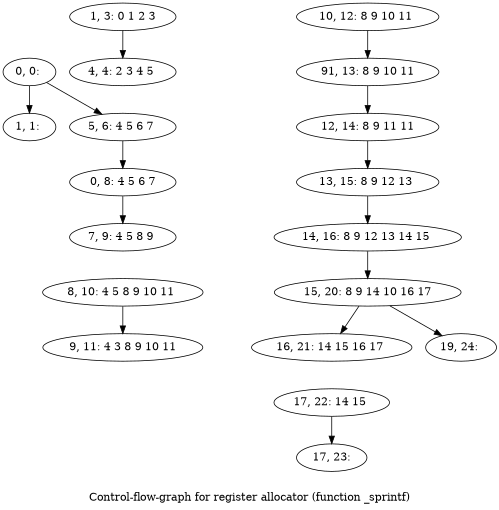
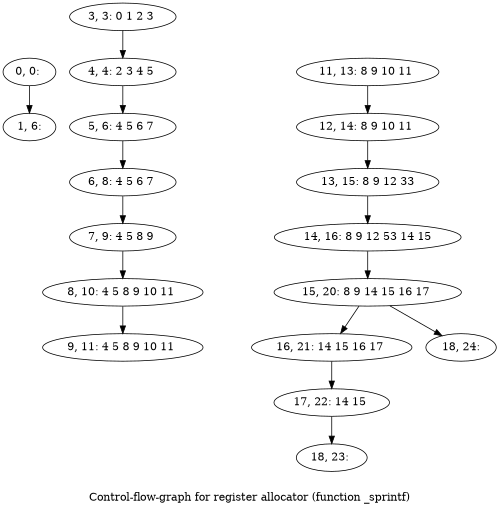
node "1, 3: 0 1 2 3": label "1, 3: 0 1 2 3" -> "3, 3: 0 1 2 3"
node "10, 12: 8 9 10 11": removed
node "91, 13: 8 9 10 11": label "91, 13: 8 9 10 11" -> "11, 13: 8 9 10 11"
edge "0, 0:" -> "5, 6: 4 5 6 7": now "4, 4: 2 3 4 5" -> "5, 6: 4 5 6 7"
node "1, 1:": label "1, 1:" -> "1, 6:"
node "12, 14: 8 9 11 11": label "12, 14: 8 9 11 11" -> "12, 14: 8 9 10 11"
node "0, 8: 4 5 6 7": label "0, 8: 4 5 6 7" -> "6, 8: 4 5 6 7"
node "13, 15: 8 9 12 13": label "13, 15: 8 9 12 13" -> "13, 15: 8 9 12 33"
node "14, 16: 8 9 12 13 14 15": label "14, 16: 8 9 12 13 14 15" -> "14, 16: 8 9 12 53 14 15"
edge "7, 9: 4 5 8 9" -> "8, 10: 4 5 8 9 10 11": added
node "15, 20: 8 9 14 10 16 17": label "15, 20: 8 9 14 10 16 17" -> "15, 20: 8 9 14 15 16 17"
node "9, 11: 4 3 8 9 10 11": label "9, 11: 4 3 8 9 10 11" -> "9, 11: 4 5 8 9 10 11"
node "19, 24:": label "19, 24:" -> "18, 24:"
edge "16, 21: 14 15 16 17" -> "17, 22: 14 15": added
node "17, 23:": label "17, 23:" -> "18, 23:"
